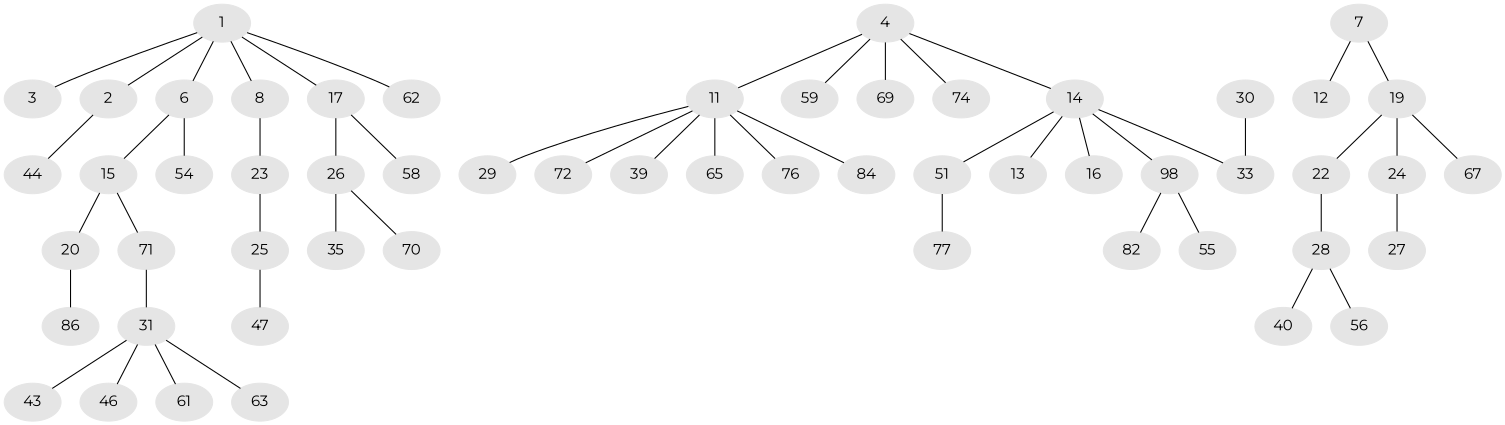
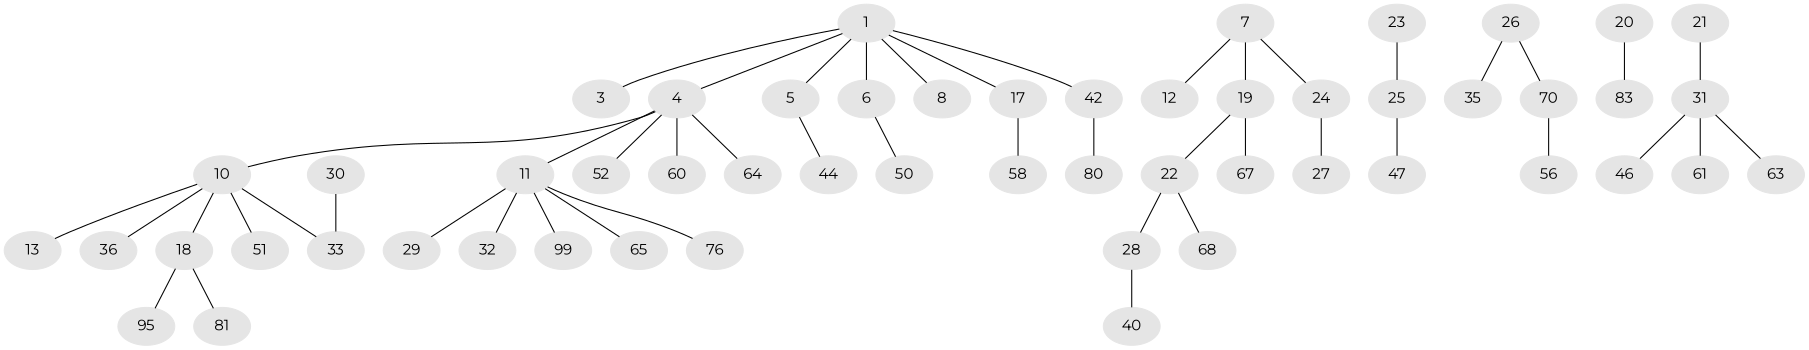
edge "1" -- "4": added
node "2": label "2" -> "5"
node "62": label "62" -> "42"
node "59": label "59" -> "52"
node "69": label "69" -> "60"
node "74": label "74" -> "64"
node "14": label "14" -> "10"
edge "8" -- "23": removed
edge "17" -- "26": removed
edge "19" -- "24": now "7" -- "24"
node "15": removed
node "54": label "54" -> "50"
node "72": label "72" -> "32"
node "39": label "39" -> "99"
node "84": removed
node "16": label "16" -> "36"
node "80": added
node "98": label "98" -> "18"
node "71": label "71" -> "21"
node "77": removed
node "82": label "82" -> "81"
node "68": added
node "55": label "55" -> "95"
edge "28" -- "56": now "70" -- "56"
node "86": label "86" -> "83"
node "43": removed
